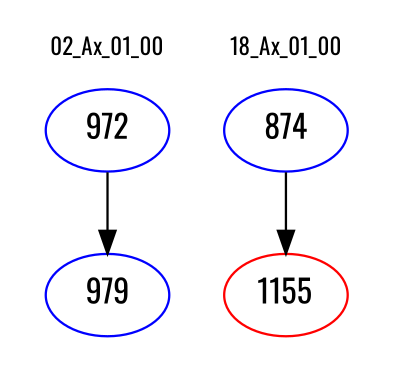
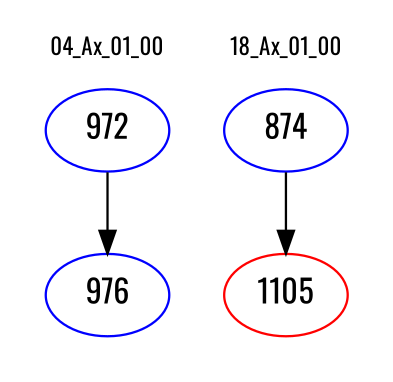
cluster "02_Ax_01_00": label "02_Ax_01_00" -> "04_Ax_01_00"
node "979": label "979" -> "976"
node "1155": label "1155" -> "1105"
